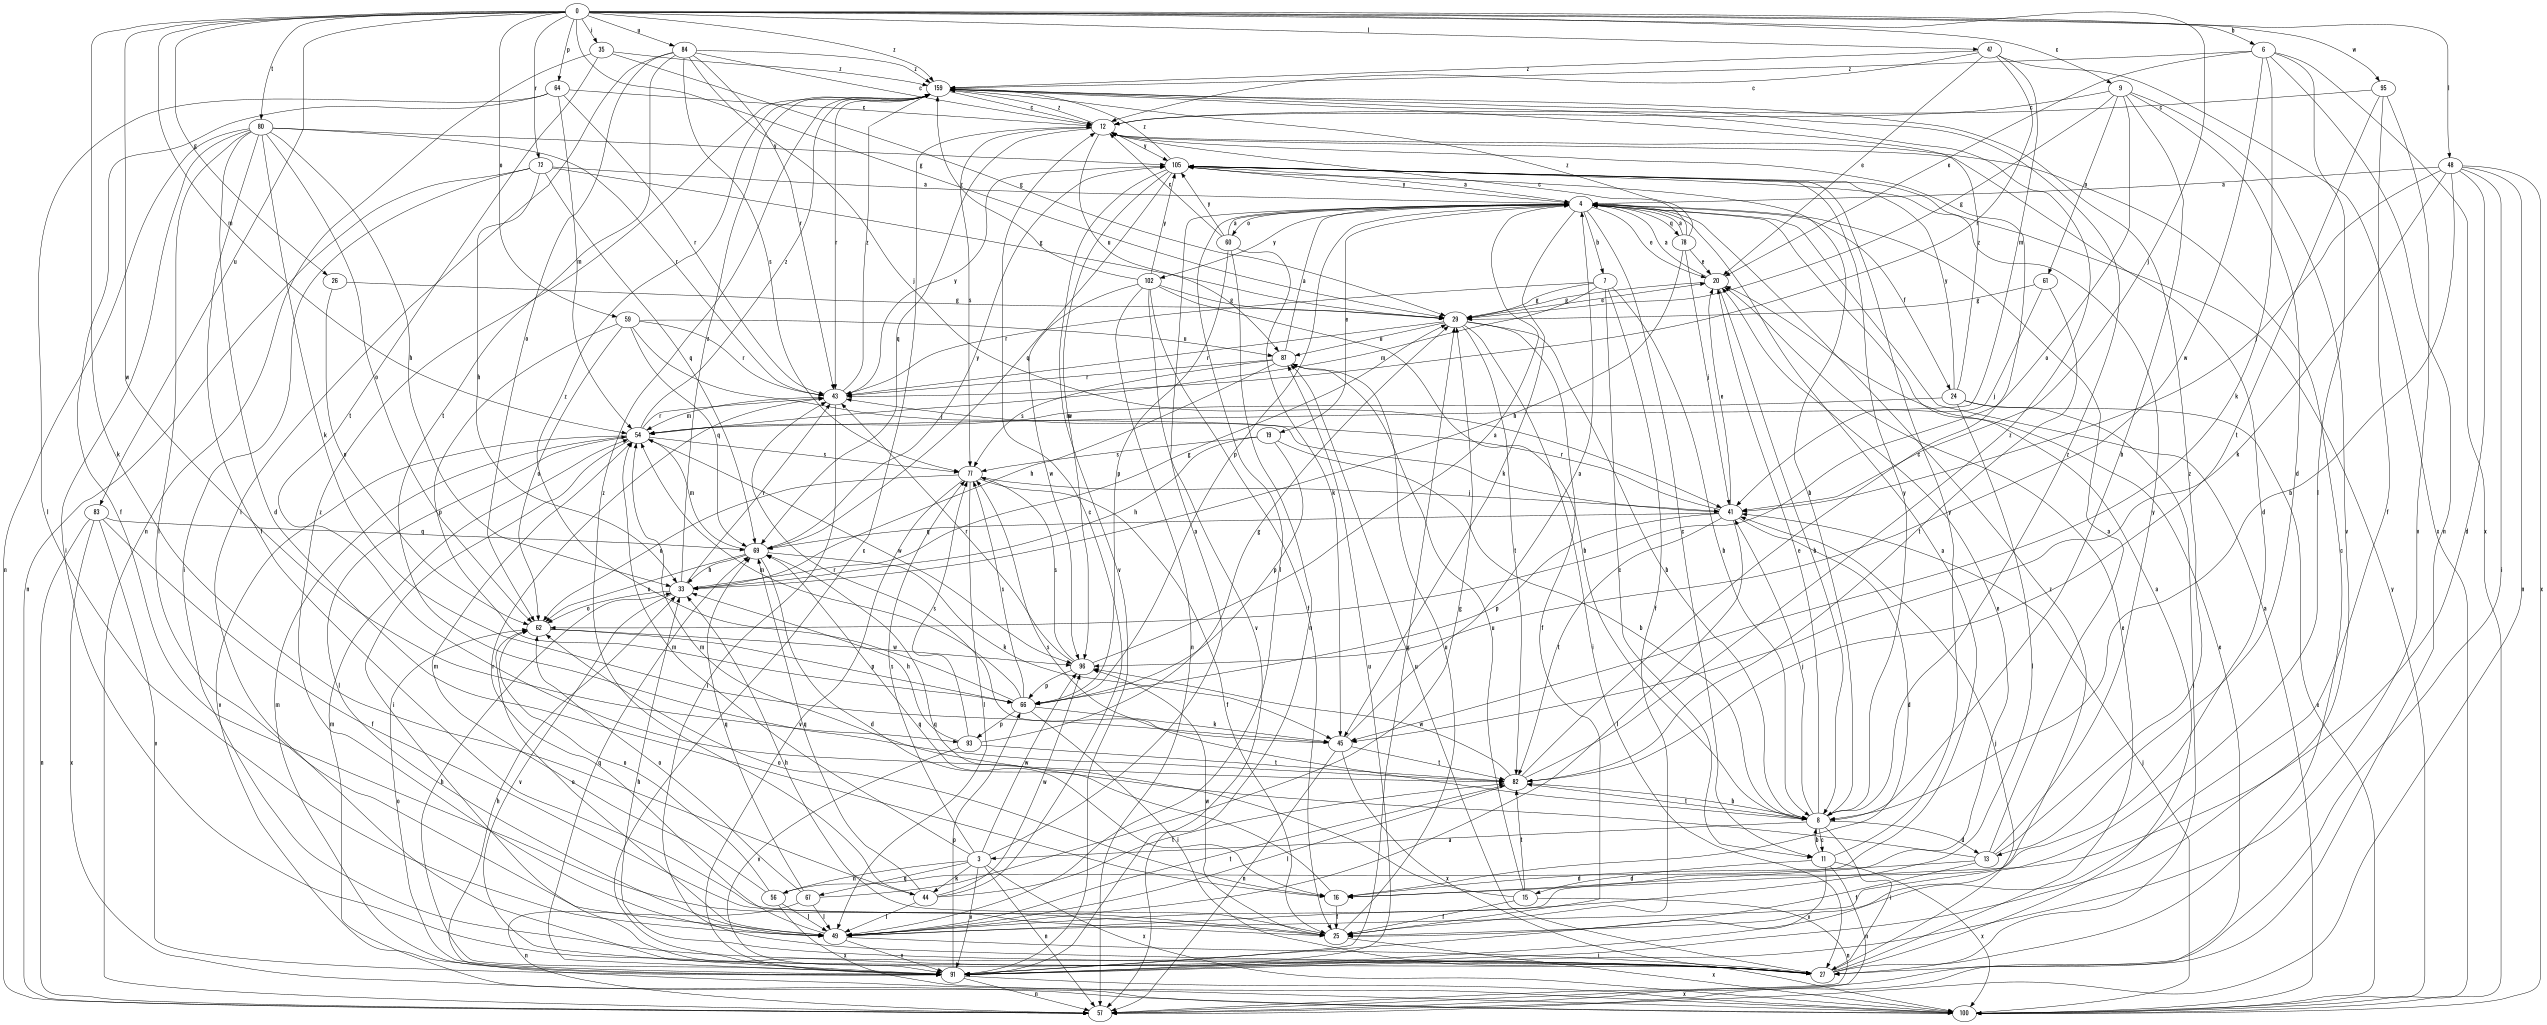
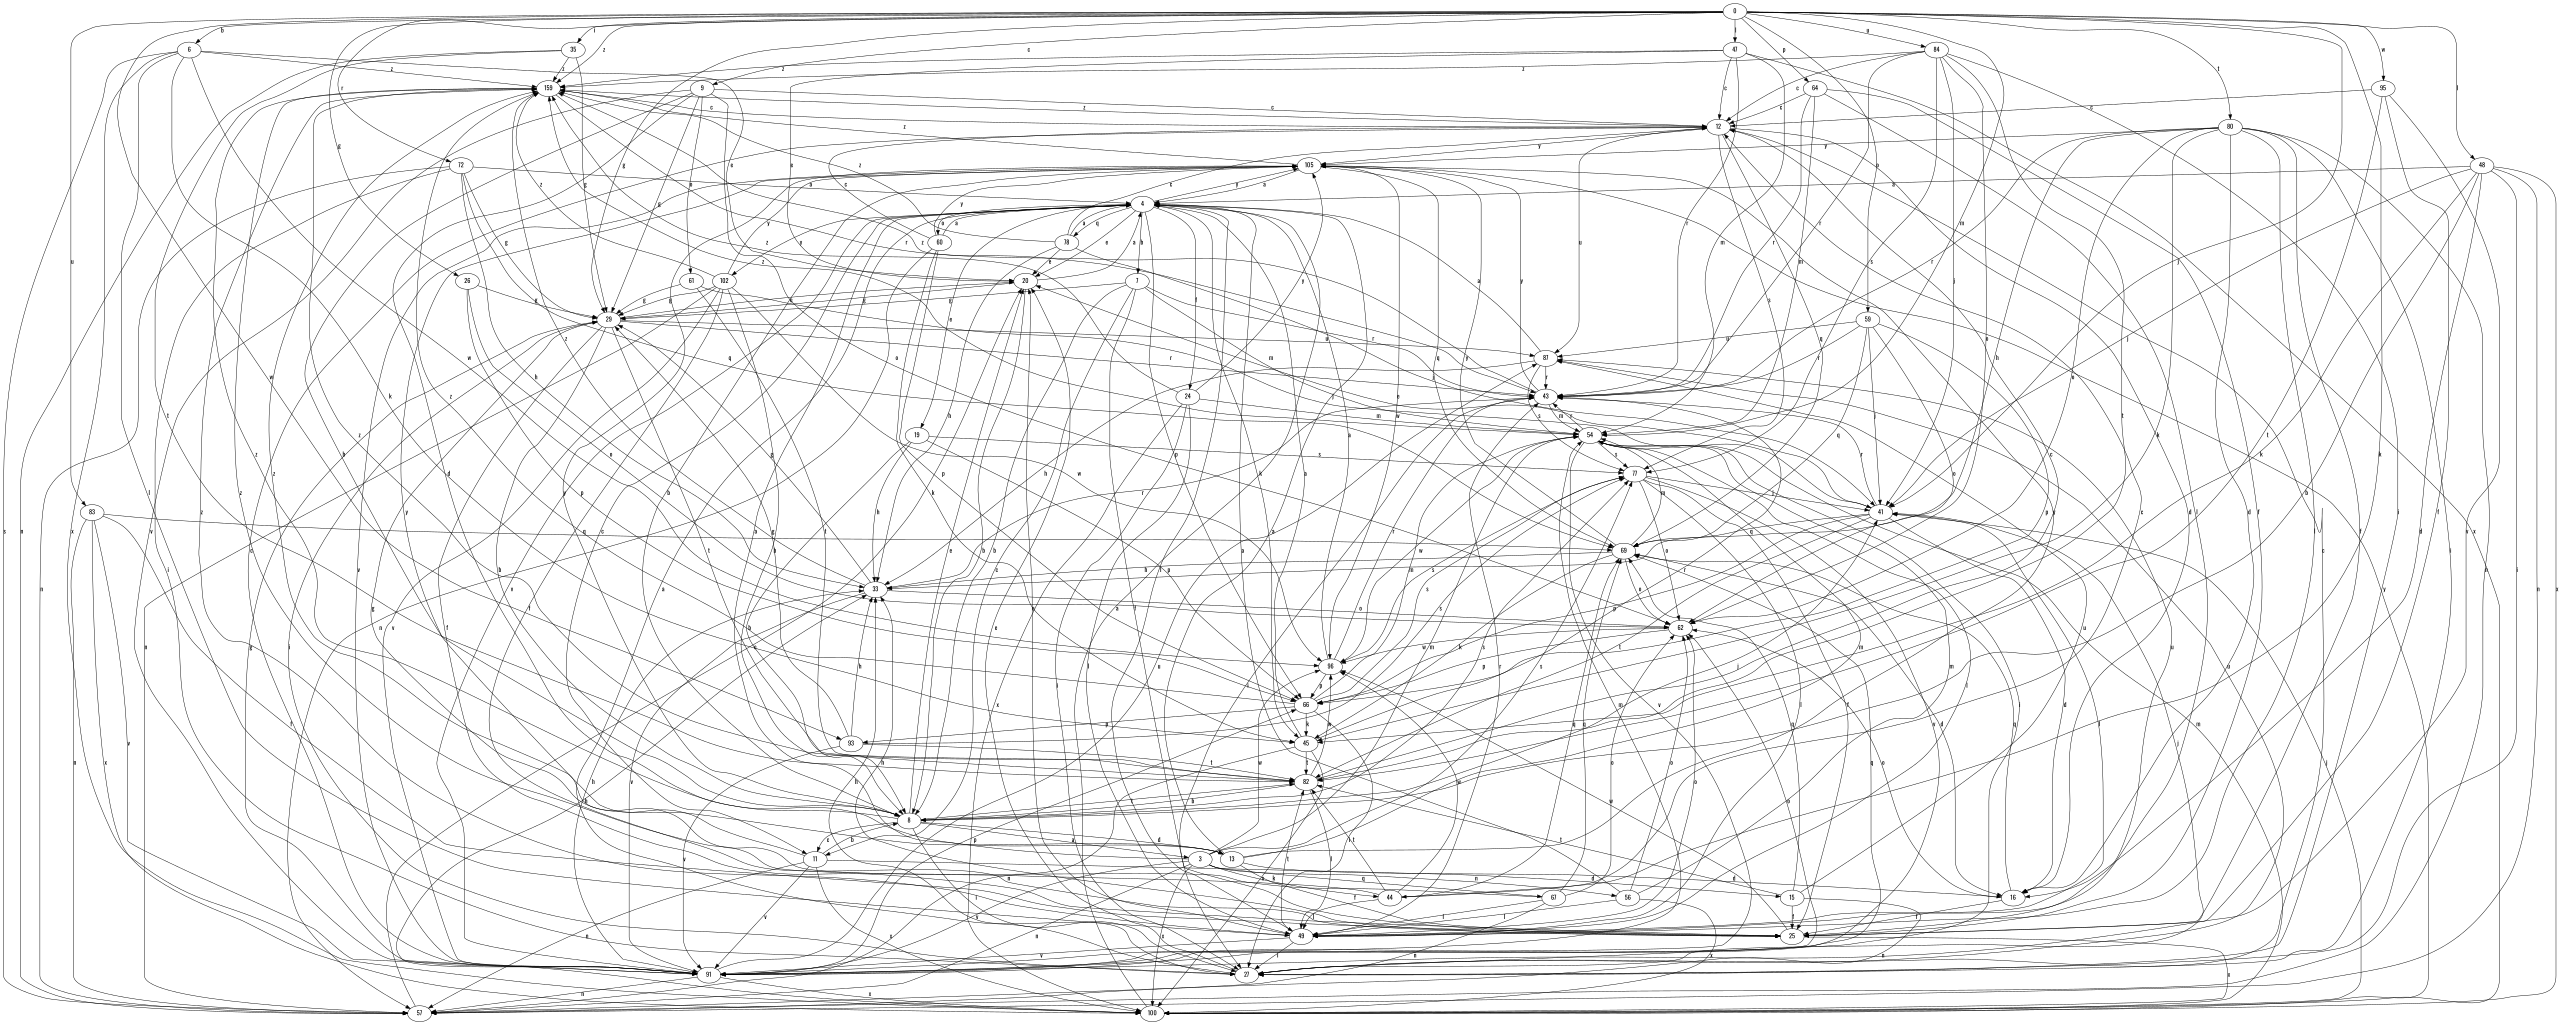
edge "6" -> "57": label "n" -> "s"
edge "4" -> "91": label "z" -> "v"
edge "26" -> "66": added, label "p"
